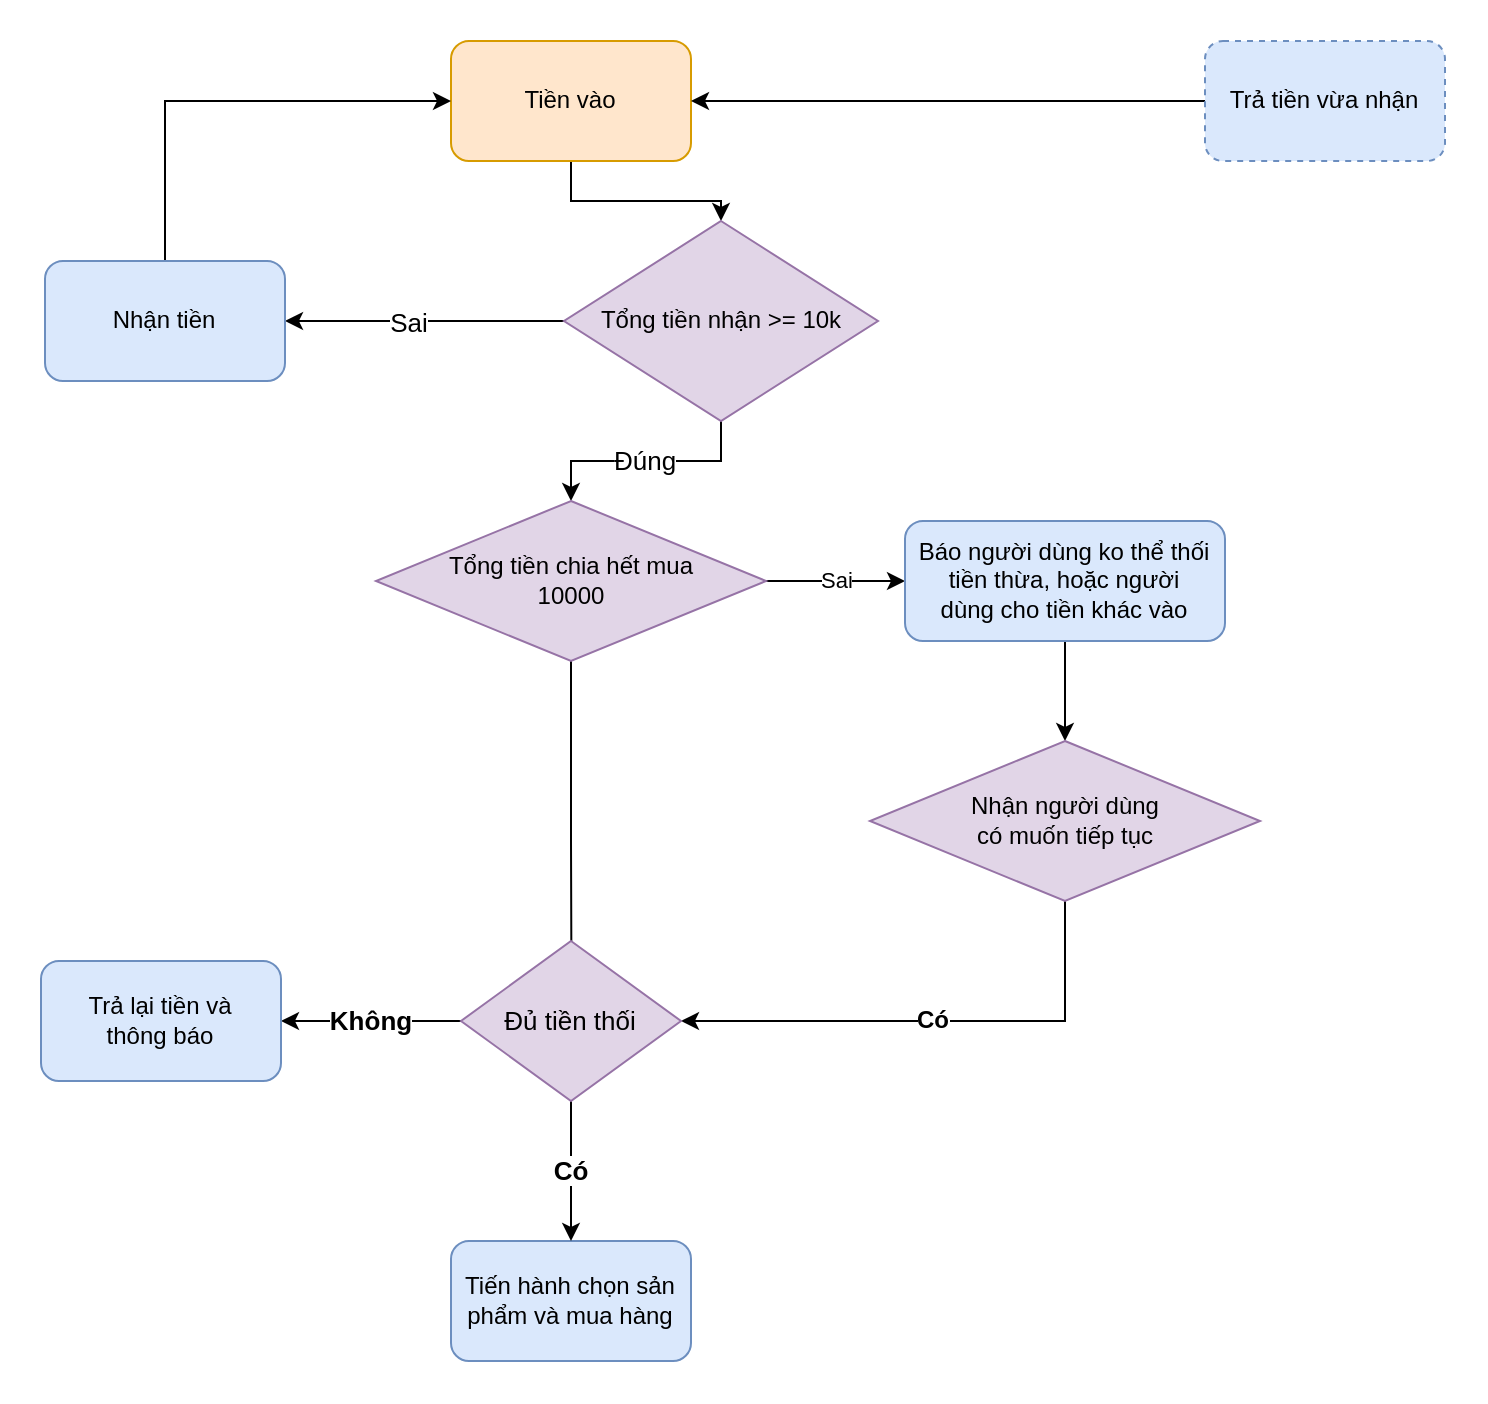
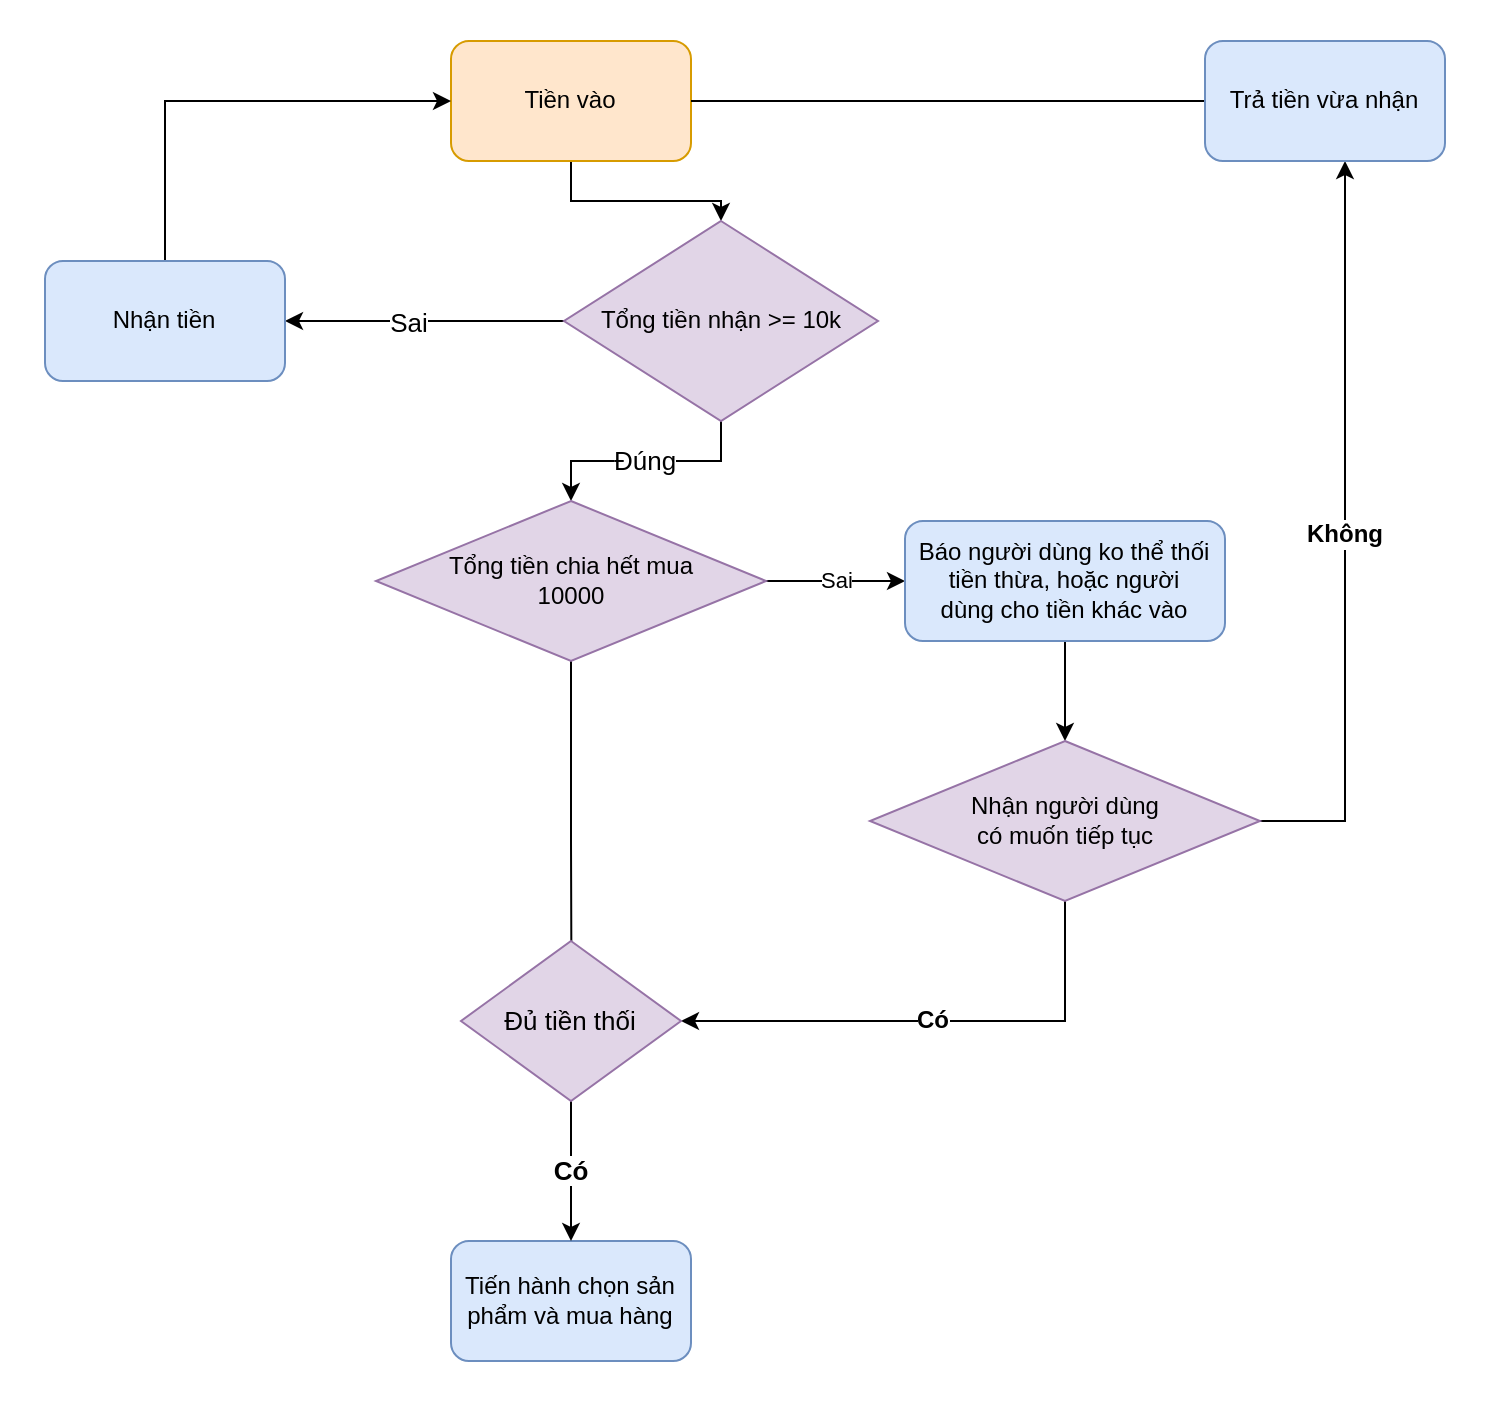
edge "Trả tiền vừa nhận" -> "Tiền vào": arrowhead classic -> none
node "Trả tiền vừa nhận": style dashed -> solid
edge "Nhận người dùng có muốn tiếp tục" -> "Trả tiền vừa nhận": added, label "Không"
node "Trả lại tiền và thông báo": removed
edge "Đủ tiền thối" -> "Trả lại tiền và thông báo": removed, label "Không"
